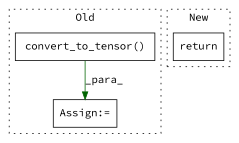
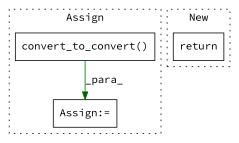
cluster "Old": label "Old" -> "Assign"
node "convert_to_tensor()": label "convert_to_tensor()" -> "convert_to_convert()"
